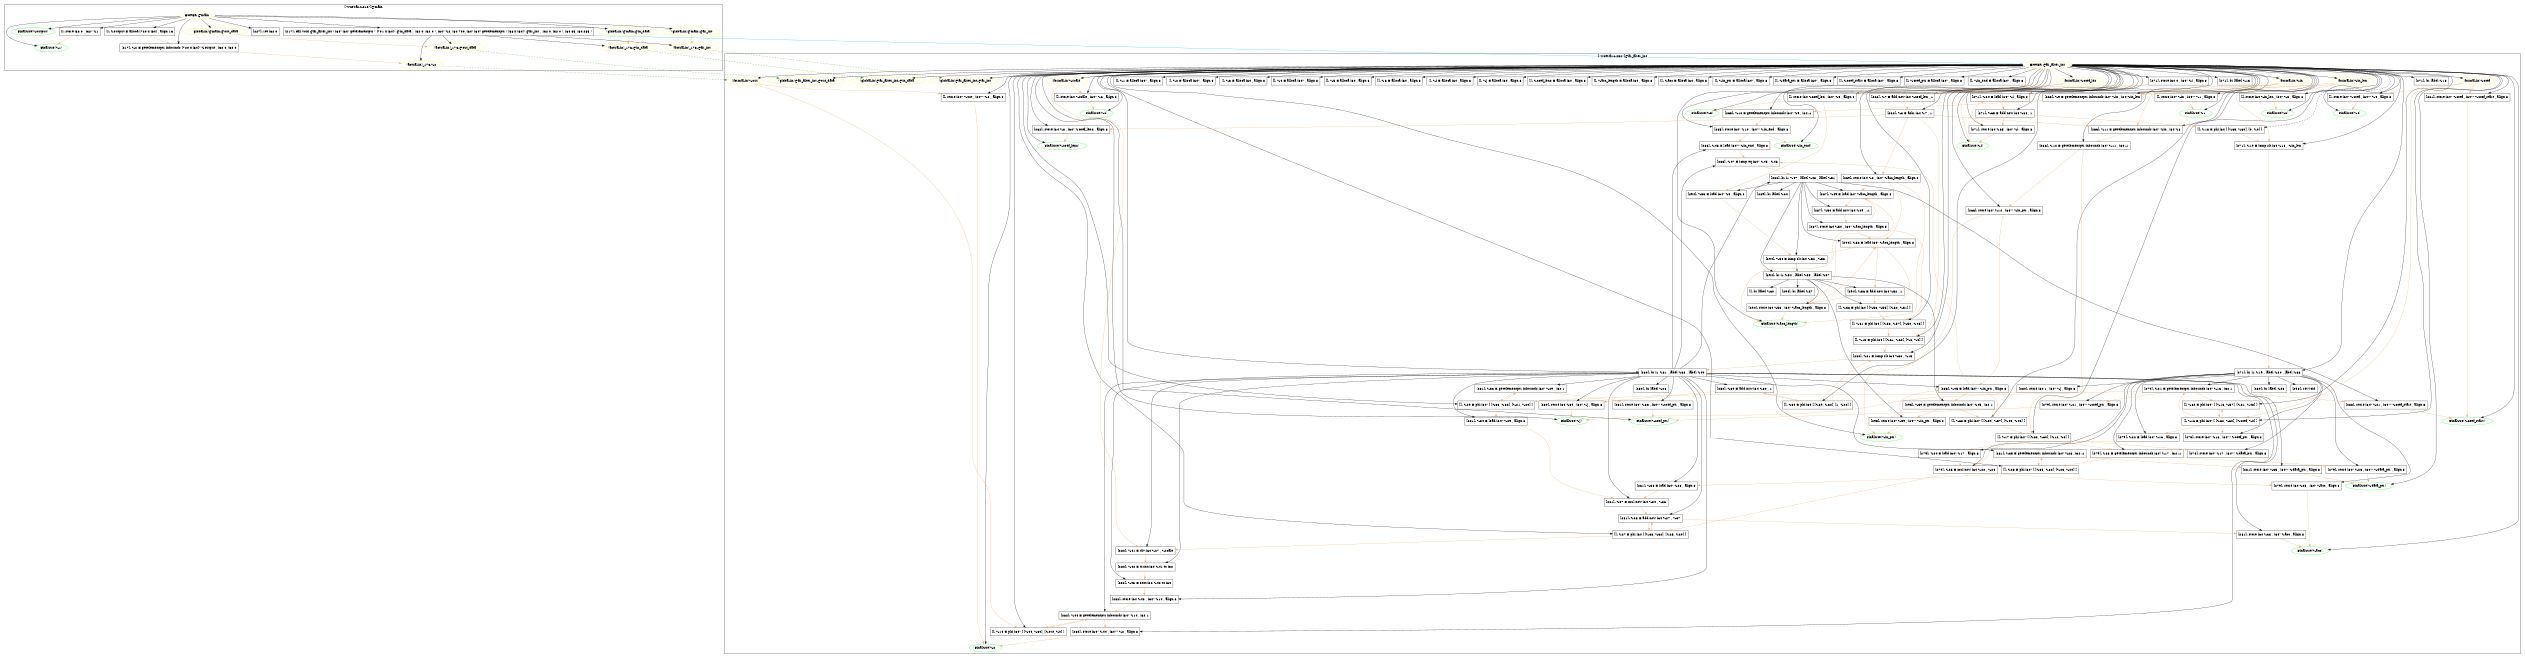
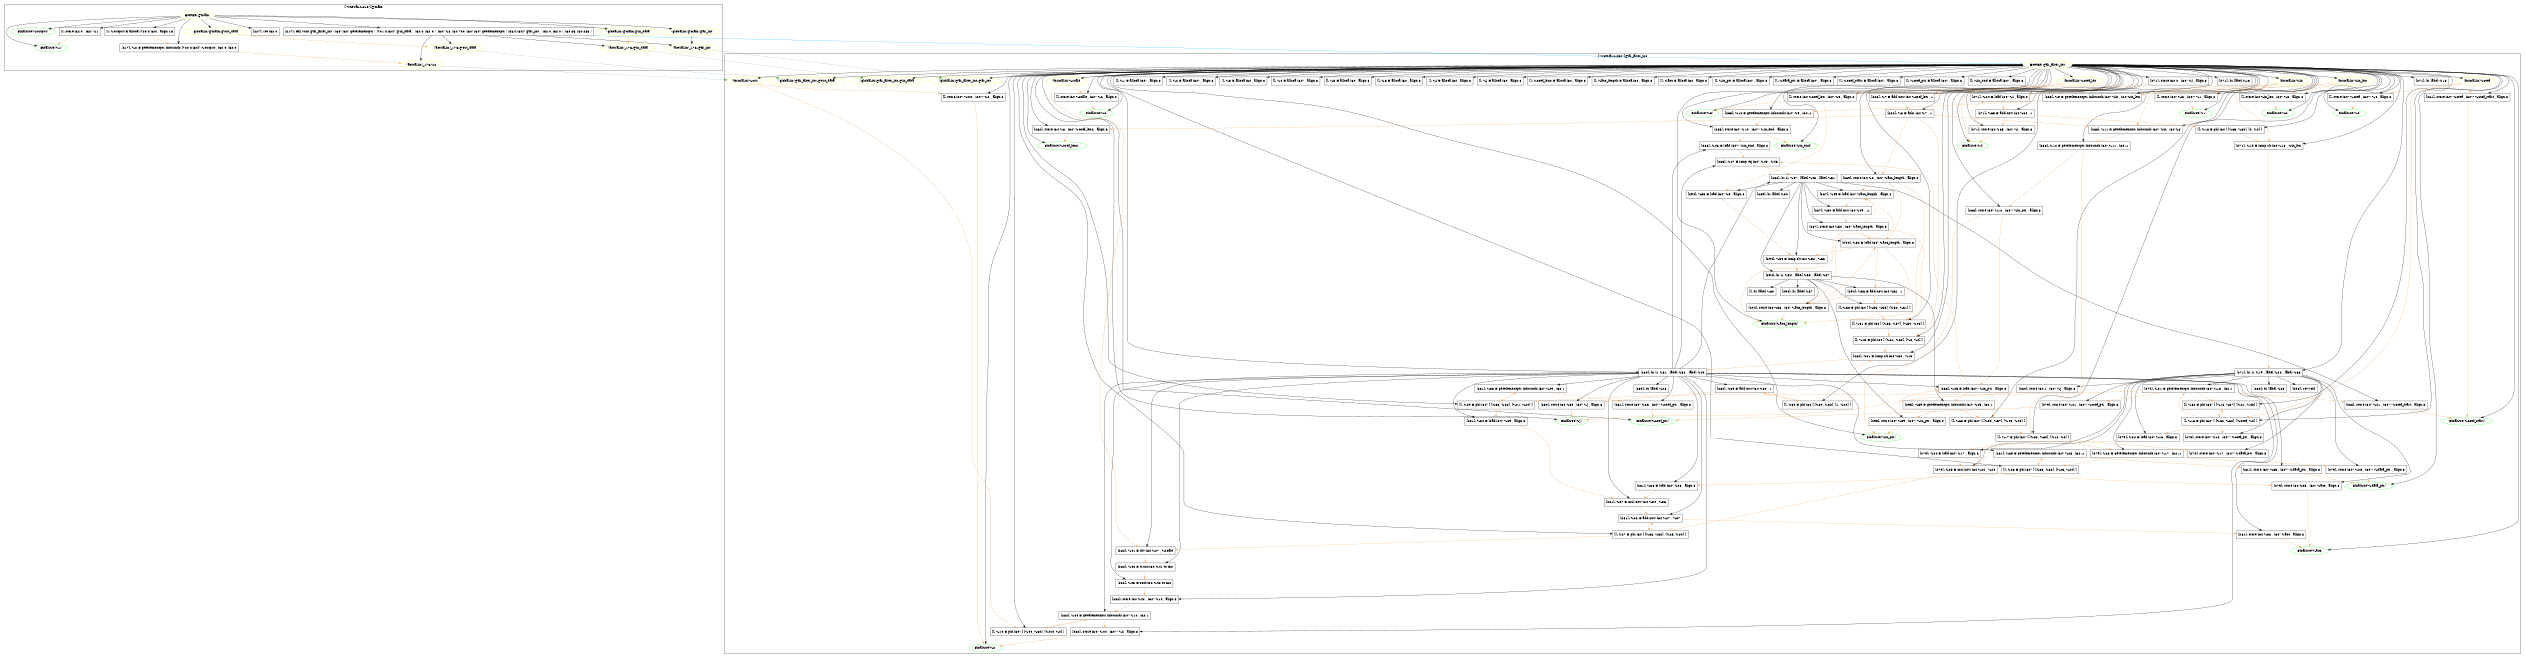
edge "(global-in)@main:@fir_int" -> "(actual-in)_176:@fir_int": color sandybrown -> black
edge "ENTER @fir_filter_int" -> "[]: %18 = phi i64 [ [%65, %60], [0, %0] ]": style dashed -> solid
edge "[294]: %54 = icmp slt i64 %52 , %53" -> "[294]: br i1 %54 , label %55 , label %57": color forestgreen -> sandybrown
